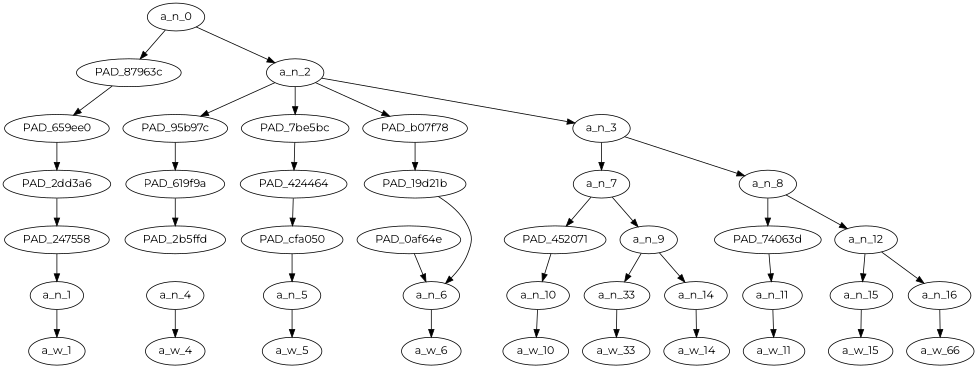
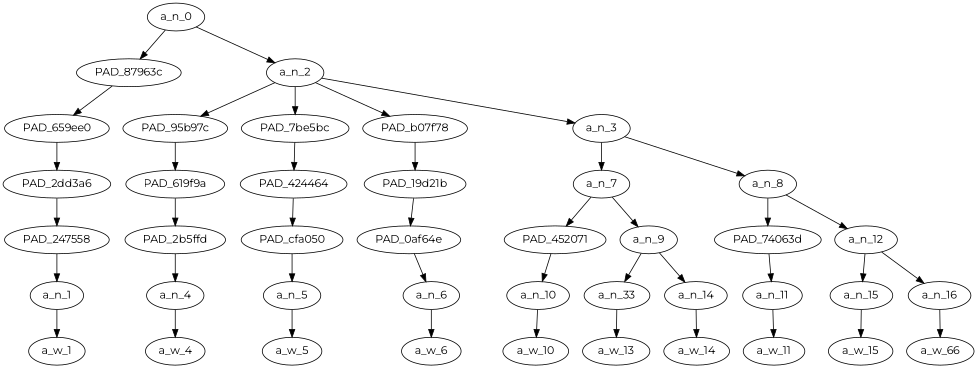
edge "PAD_19d21b" -> "a_n_6": now "PAD_19d21b" -> "PAD_0af64e"
edge "PAD_2b5ffd" -> "a_n_4": added
node "a_w_33": label "a_w_33" -> "a_w_13"
